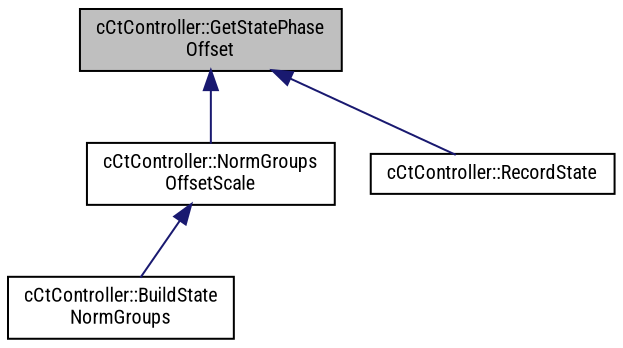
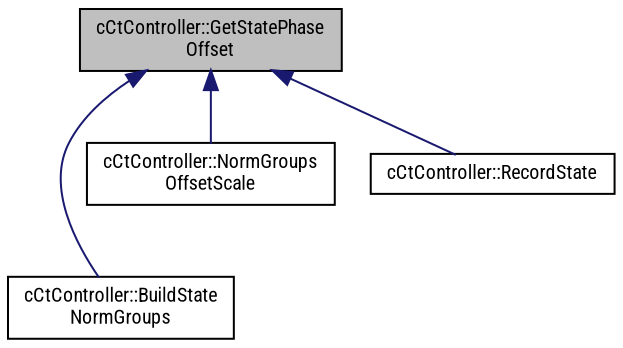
edge "cCtController::BuildState NormGroups" -> "cCtController::NormGroups OffsetScale": now "cCtController::BuildState NormGroups" -> "cCtController::GetStatePhase Offset"
